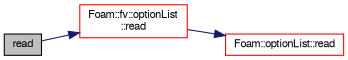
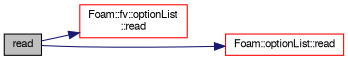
edge "Foam::fv::optionList ::read" -> "Foam::optionList::read": now "read" -> "Foam::optionList::read"
